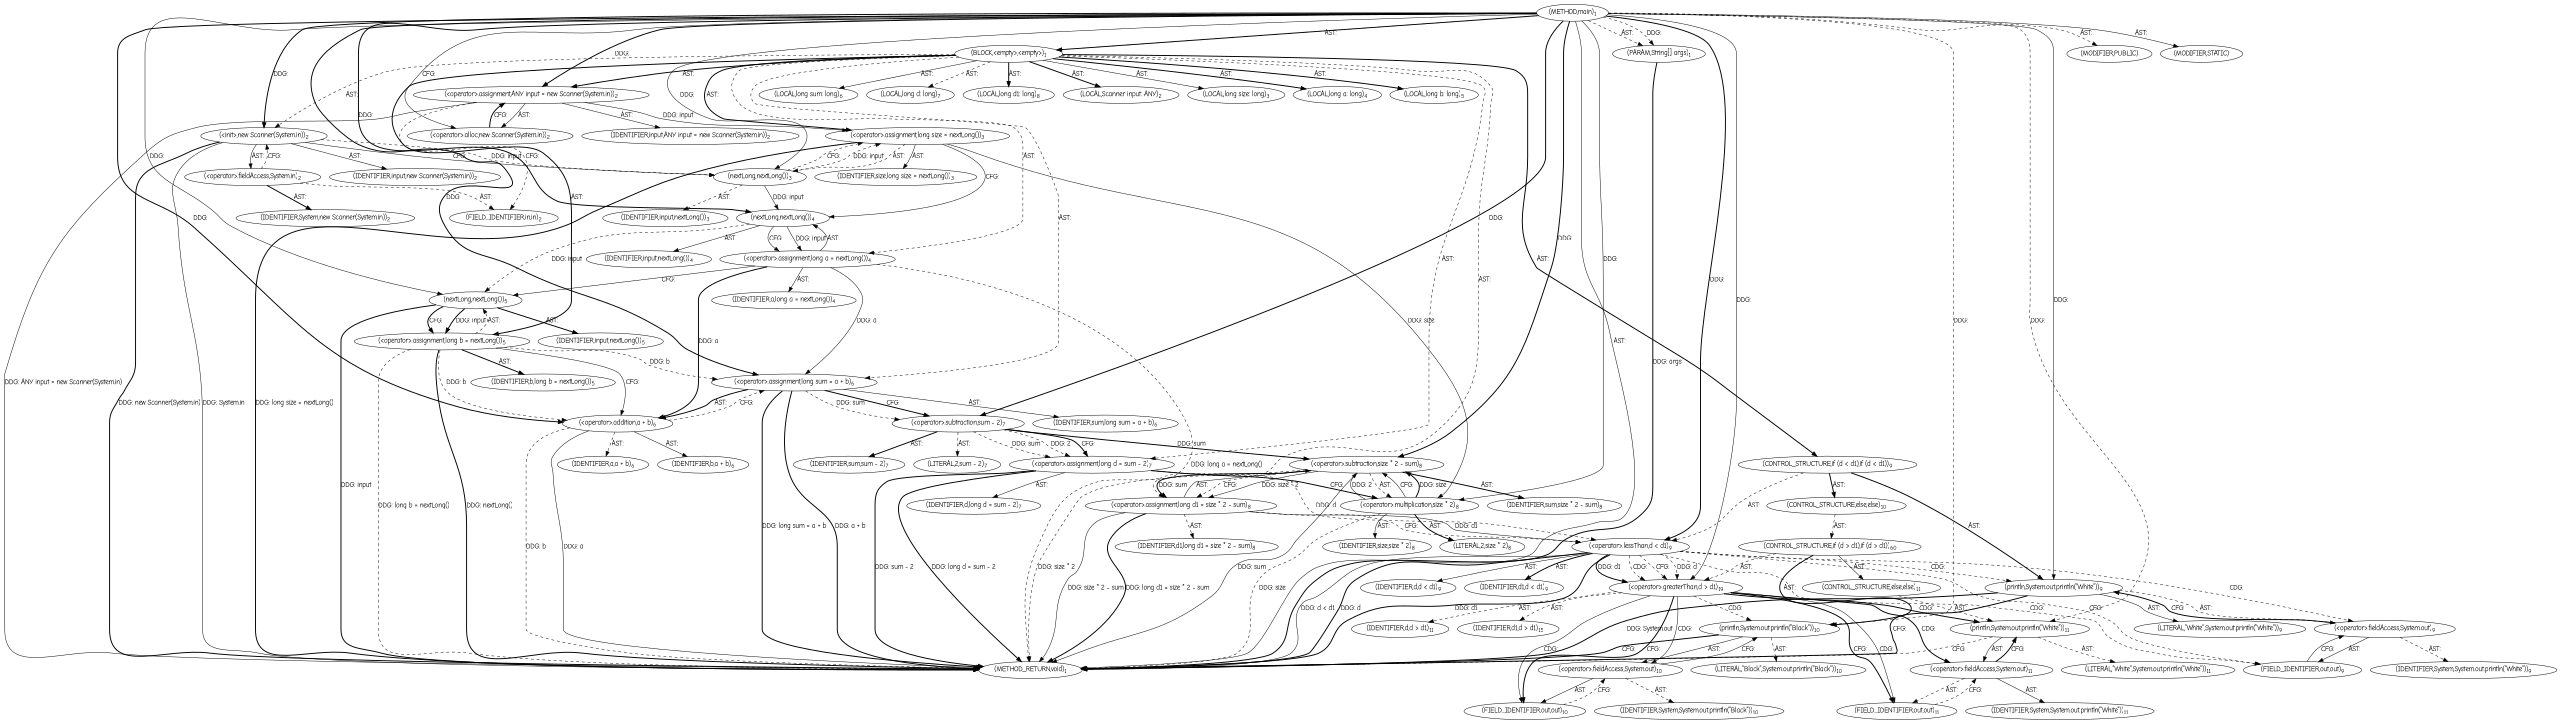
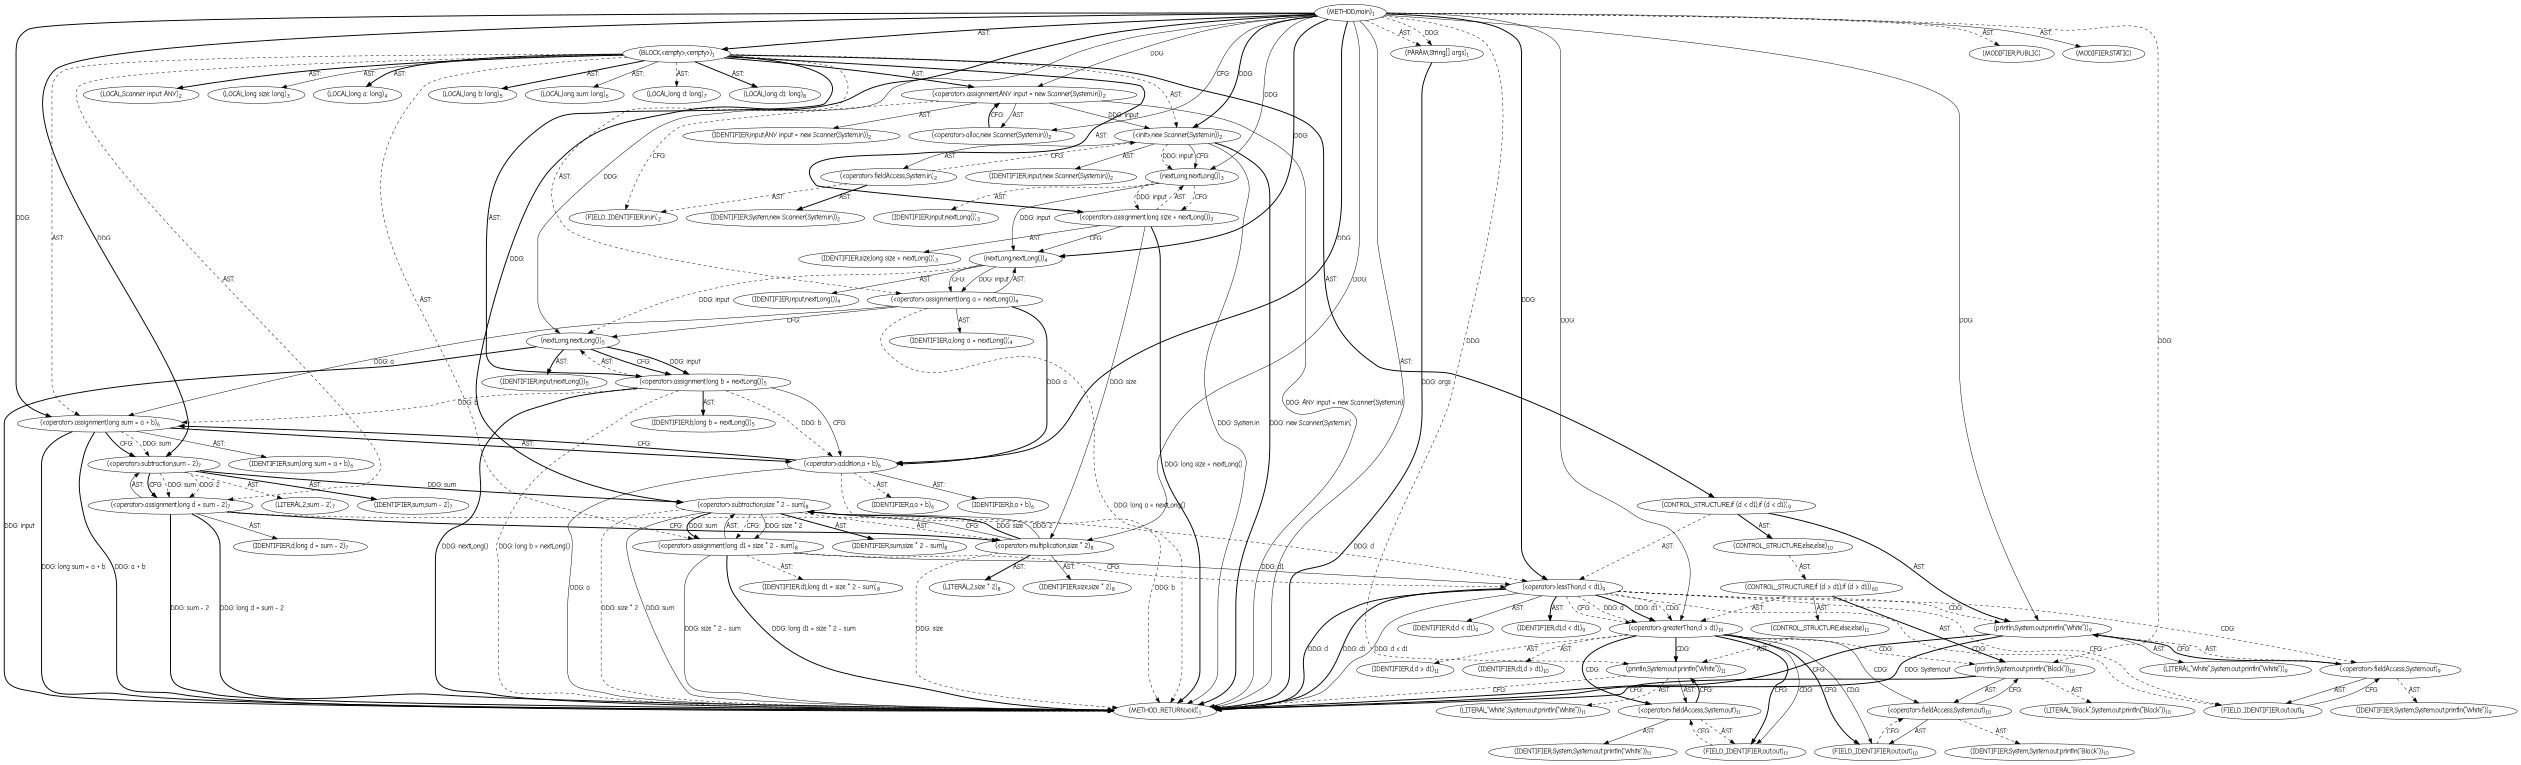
edge "(METHOD,main)" -> "(<operator>.assignment,ANY input = new Scanner(System.in))": style bold -> solid
edge "(<operator>.assignment,ANY input = new Scanner(System.in))" -> "(<operator>.assignment,long size = nextLong())": now "(<operator>.assignment,ANY input = new Scanner(System.in))" -> "(<init>,new Scanner(System.in))"
edge "(<operator>.addition,a + b)" -> "(<operator>.assignment,long sum = a + b)": style dashed -> bold
edge "(<operator>.assignment,long d = sum - 2)" -> "(<operator>.subtraction,sum - 2)": added, label "AST:"
node "(IDENTIFIER,d1,d > d1)": text "15" -> "10"
